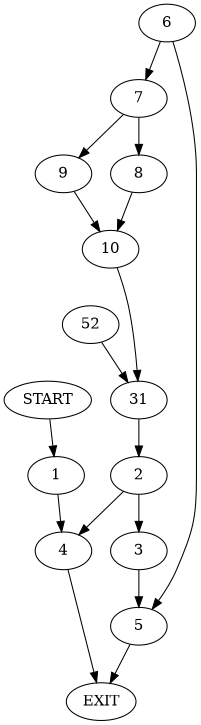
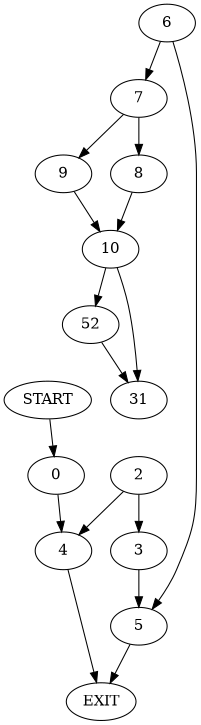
edge "10" -> "52": added
edge "31" -> "2": removed
node "1": label "1" -> "0"
